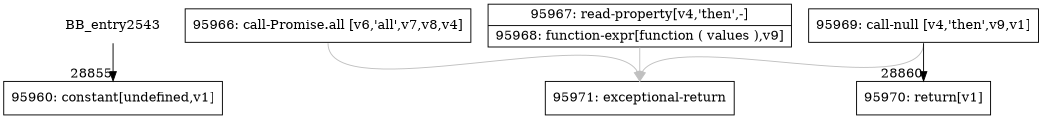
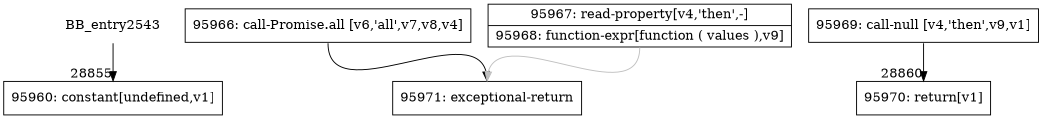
edge "95966: call-Promise.all [v6,'all',v7,v8,v4]" -> "95971: exceptional-return": color gray -> black
edge "95969: call-null [v4,'then',v9,v1]" -> "95971: exceptional-return": removed
